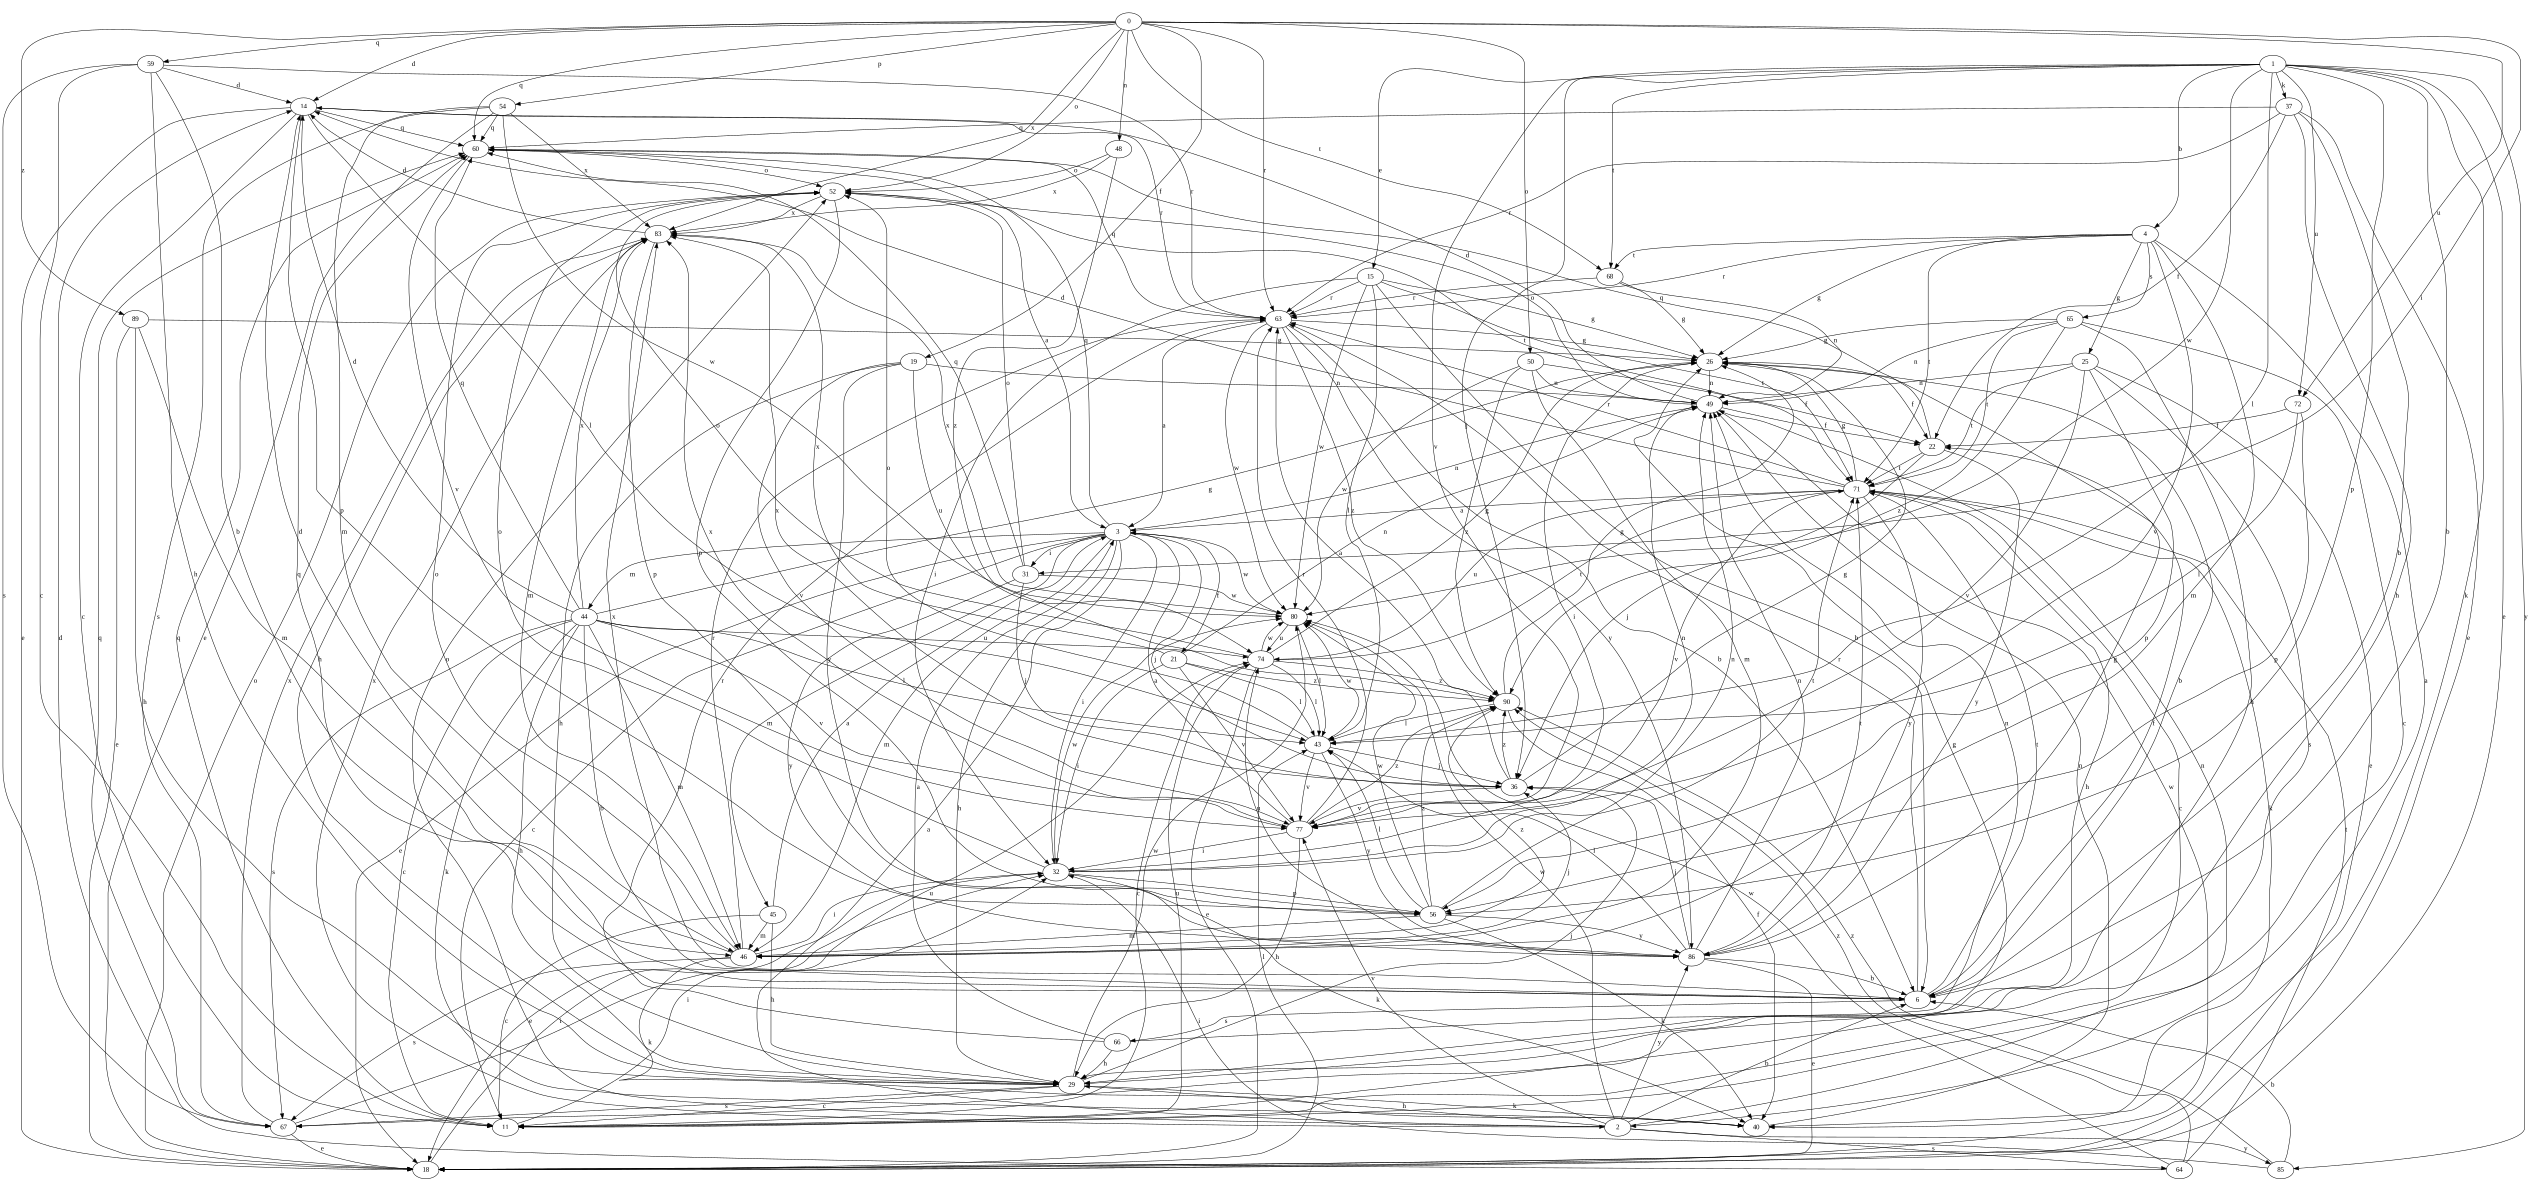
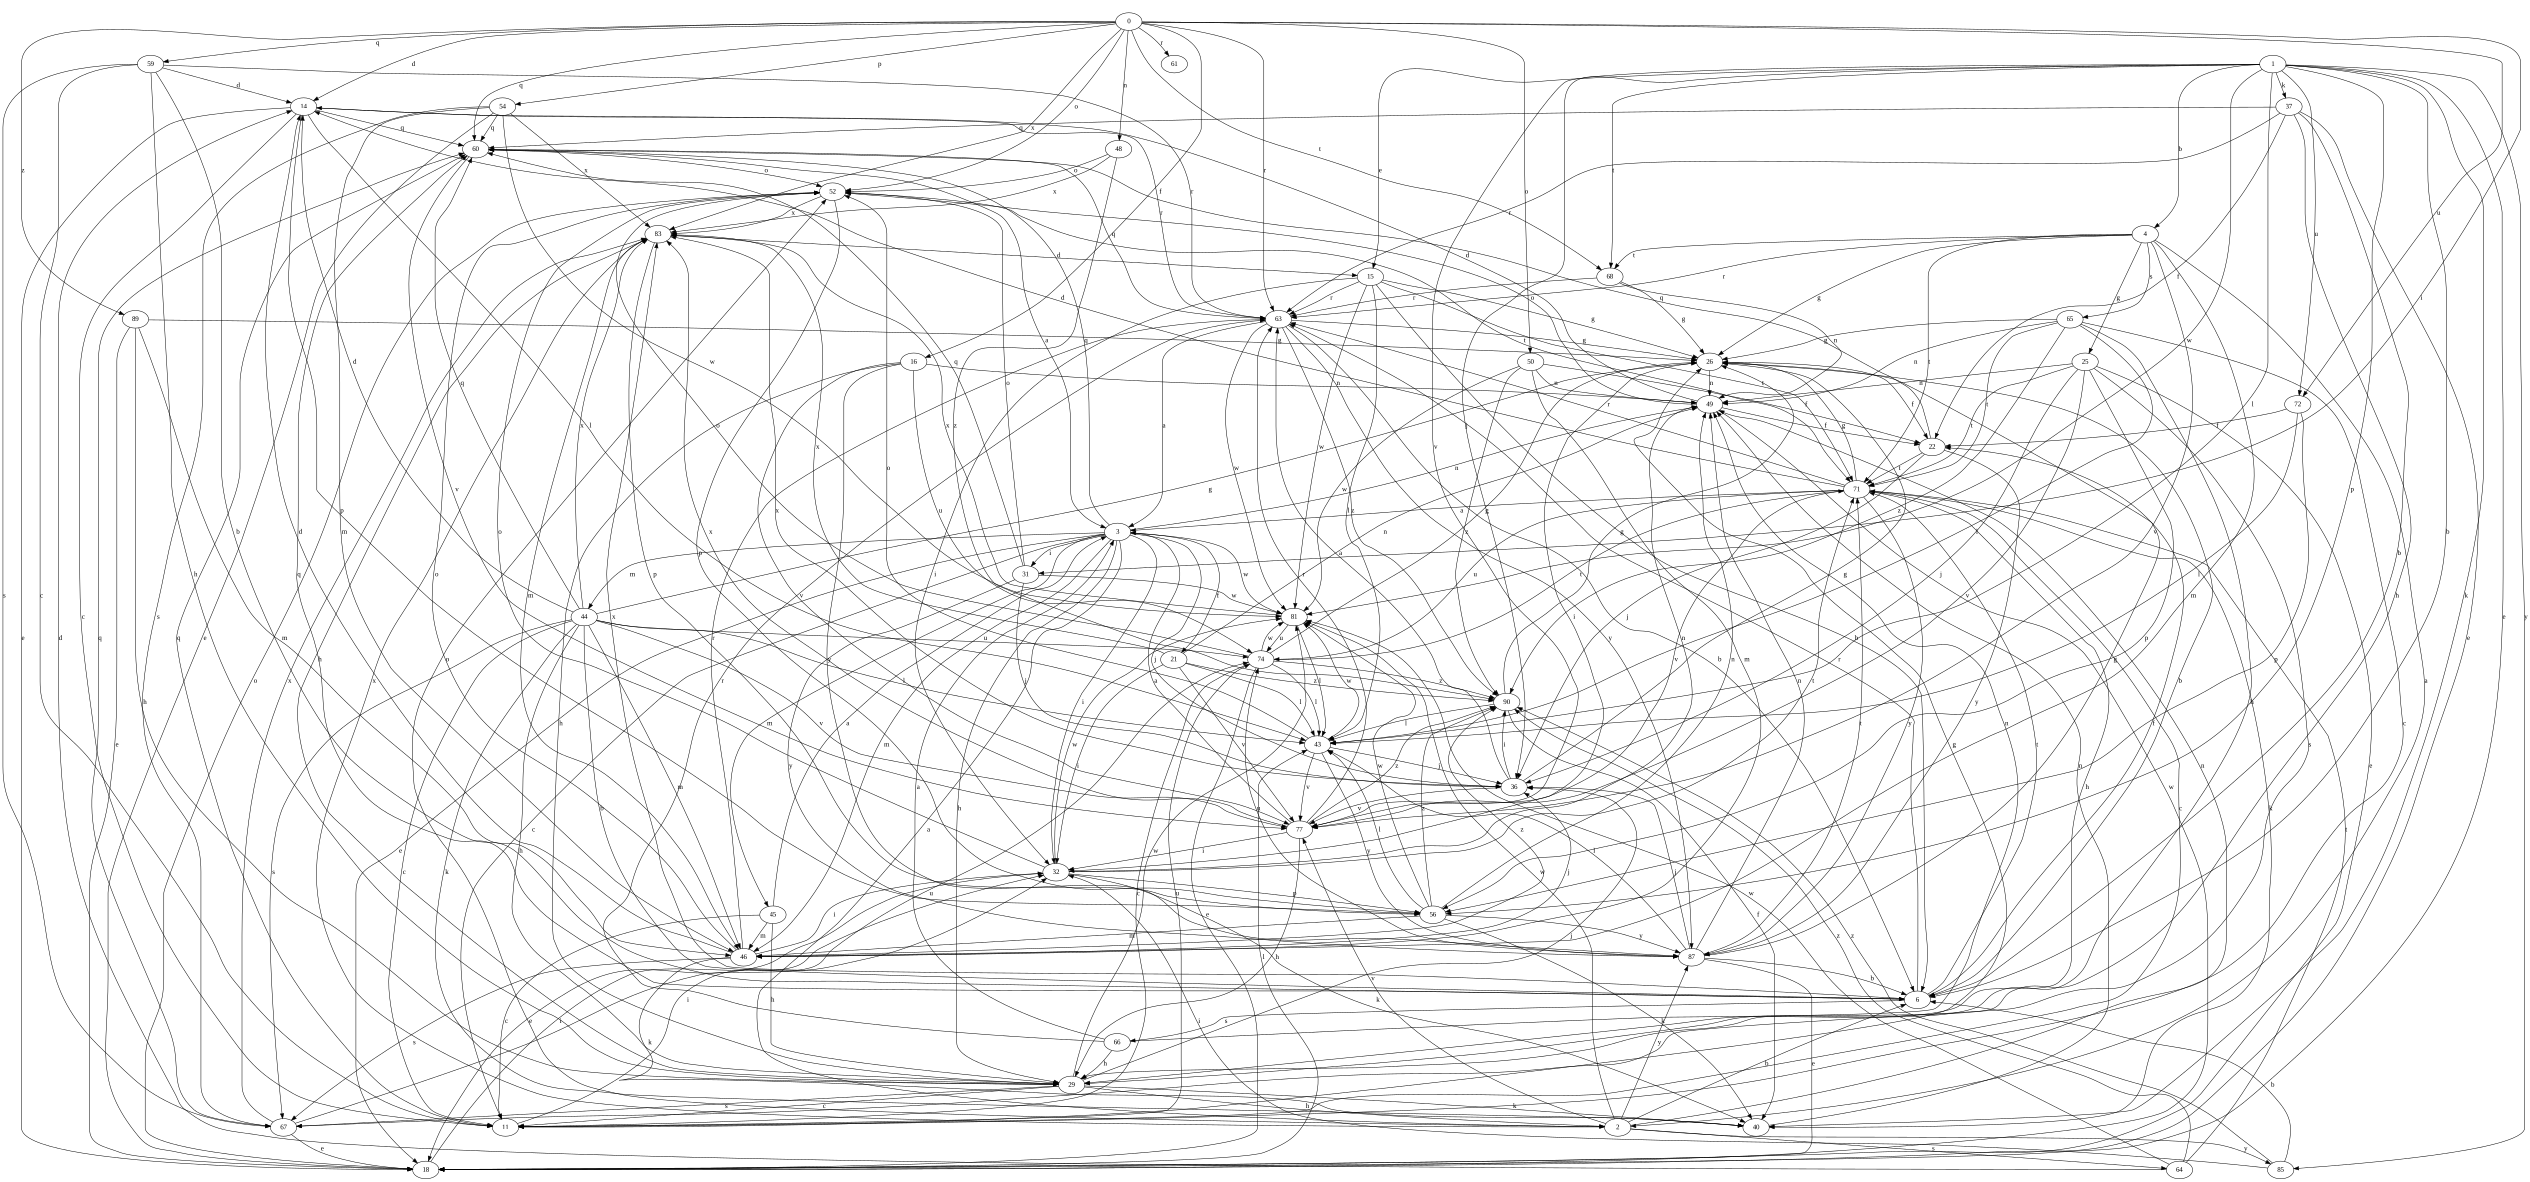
node "61": added
edge "83" -> "14": now "83" -> "15"
node "19": label "19" -> "16"
edge "65" -> "43": added, label "l"
node "80": label "80" -> "81"
edge "25" -> "36": added, label "j"
edge "36" -> "90": label "z" -> "i"
node "86": label "86" -> "87"
edge "2" -> "29": reversed
